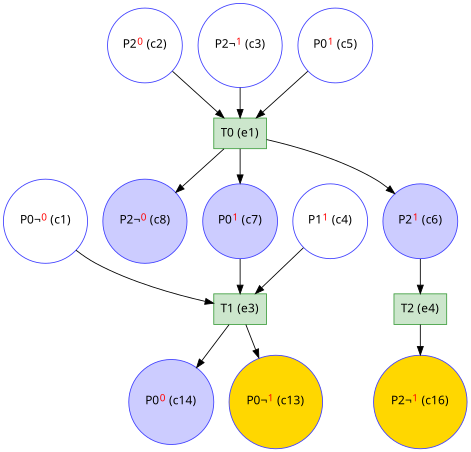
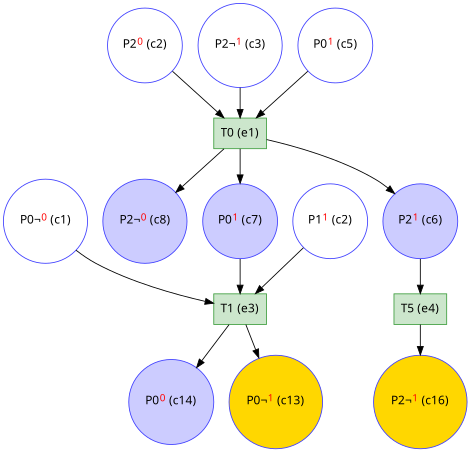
node "P1": text "(c4)" -> "(c2)"
node "T2 (e4)": label "T2 (e4)" -> "T5 (e4)"
